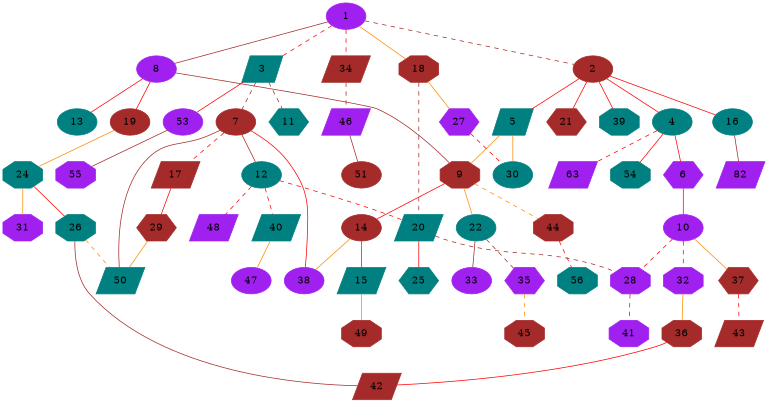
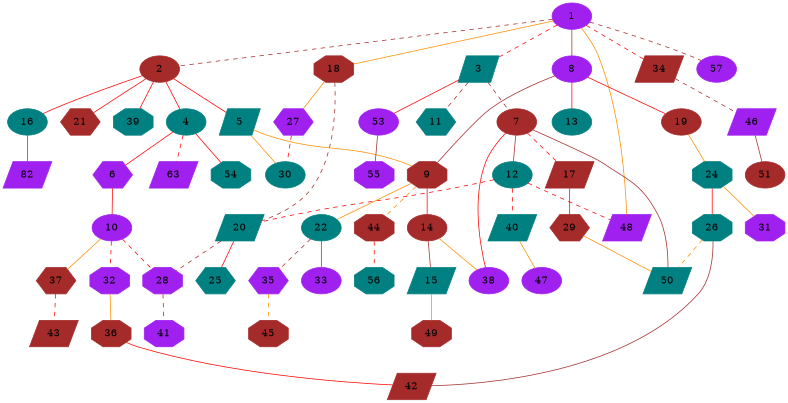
node "57": added
edge "1" -- "48": added
